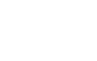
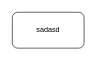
node "sadasd": added
